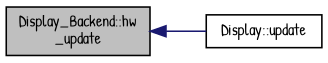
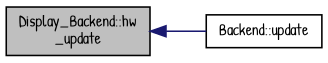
node "Display::update": label "Display::update" -> "Backend::update"
